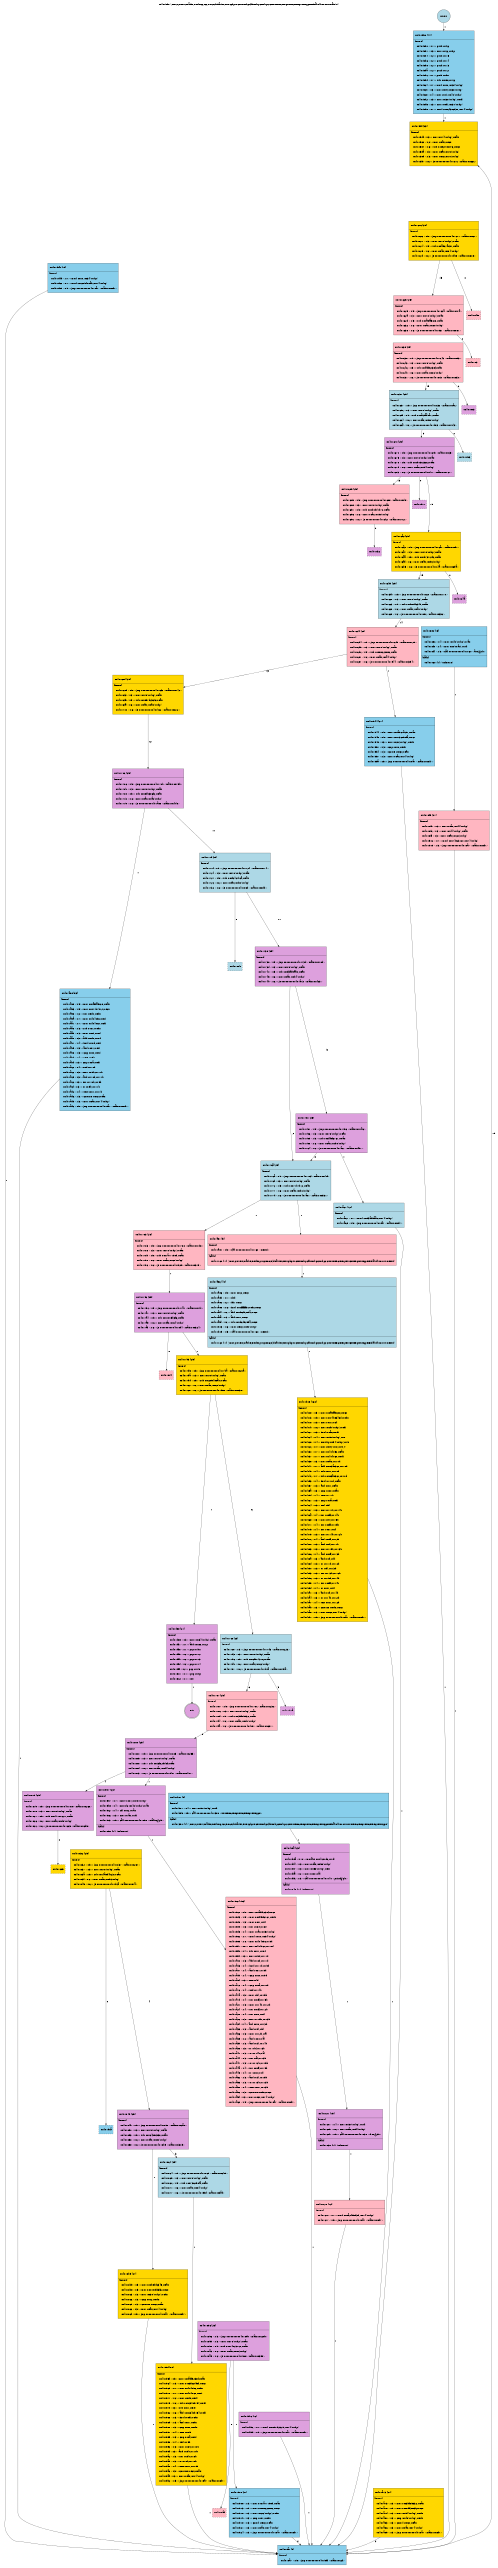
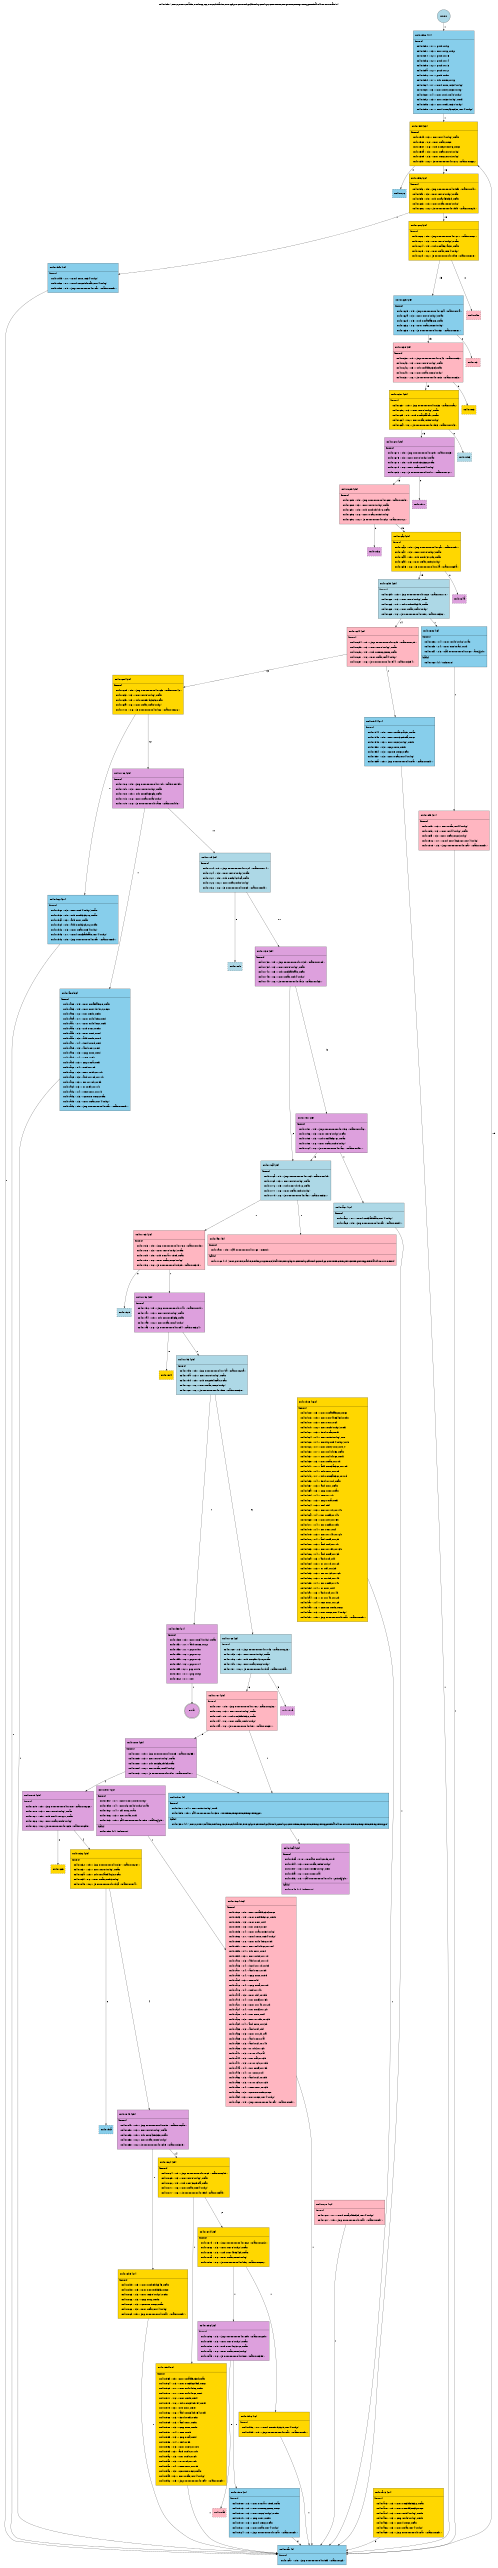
node "0x401c1c": added
node "0x4015f6 [22]": added
node "0x401625 [25]": fillcolor lightpink -> skyblue
edge "0x401625 [25]" -> "0x40163e [25]": added, label "15"
node "0x401657 [25]": fillcolor lightblue -> gold
node "0x401e03": fillcolor plum -> gold
edge "0x401657 [25]" -> "0x401670 [25]": label " 9" -> " 15"
edge "0x401670 [25]" -> "0x4016a2 [25]": now "0x401689 [25]" -> "0x4016a2 [25]"
edge "0x4016bb [25]" -> "0x4018ec [13]": added, label "1"
node "0x401bc2 [31]": added
node "0x401929": added
node "0x401ae6 [40]": removed
node "0x4018d4": fillcolor lightpink -> gold
node "0x4017b5 [25]": fillcolor gold -> lightblue
node "Exit": label "Exit" -> "Final"
edge "0x4017e7 [25]" -> "0x401be1 [9]": added, label "1"
edge "0x401800 [25]" -> "0x4019b7 [23]": now "0x401800 [25]" -> "0x401be1 [9]"
edge "0x401819 [25]" -> "0x401832 [25]": added, label "4"
node "0x401c01 [15]": removed
edge "0x40184b [25]" -> "0x401864 [25]": label " 3" -> " 14"
node "0x401864 [25]": fillcolor lightblue -> gold
node "0x40187d [25]": added
node "0x401bb6 [12]": fillcolor plum -> gold
